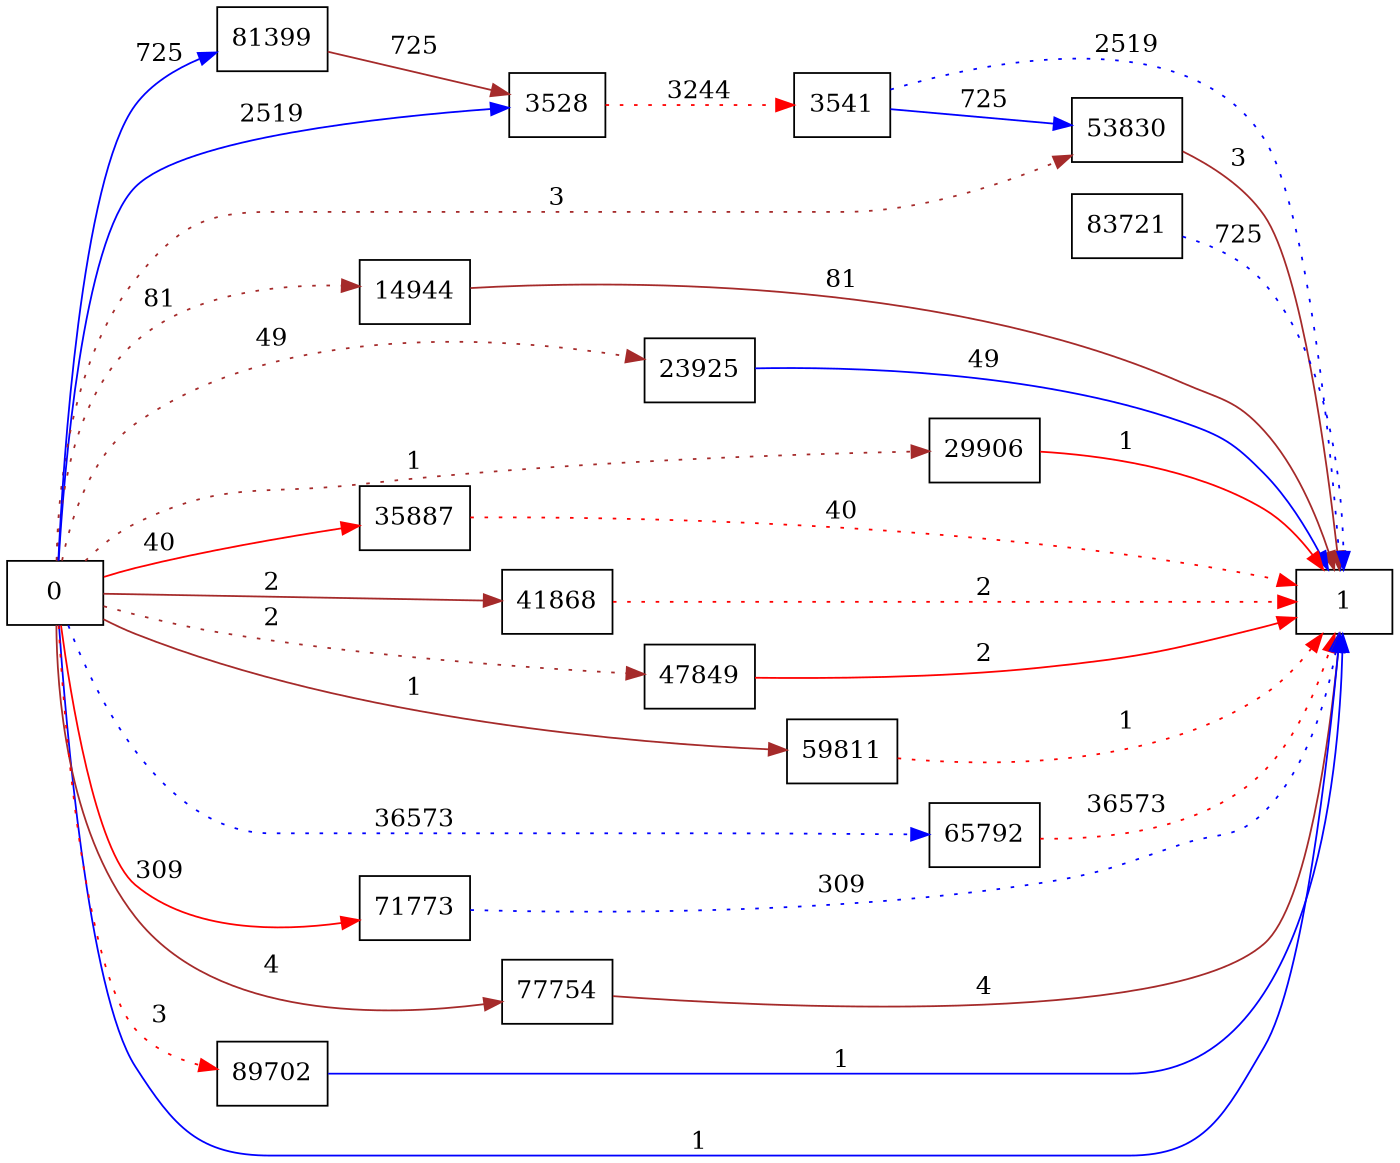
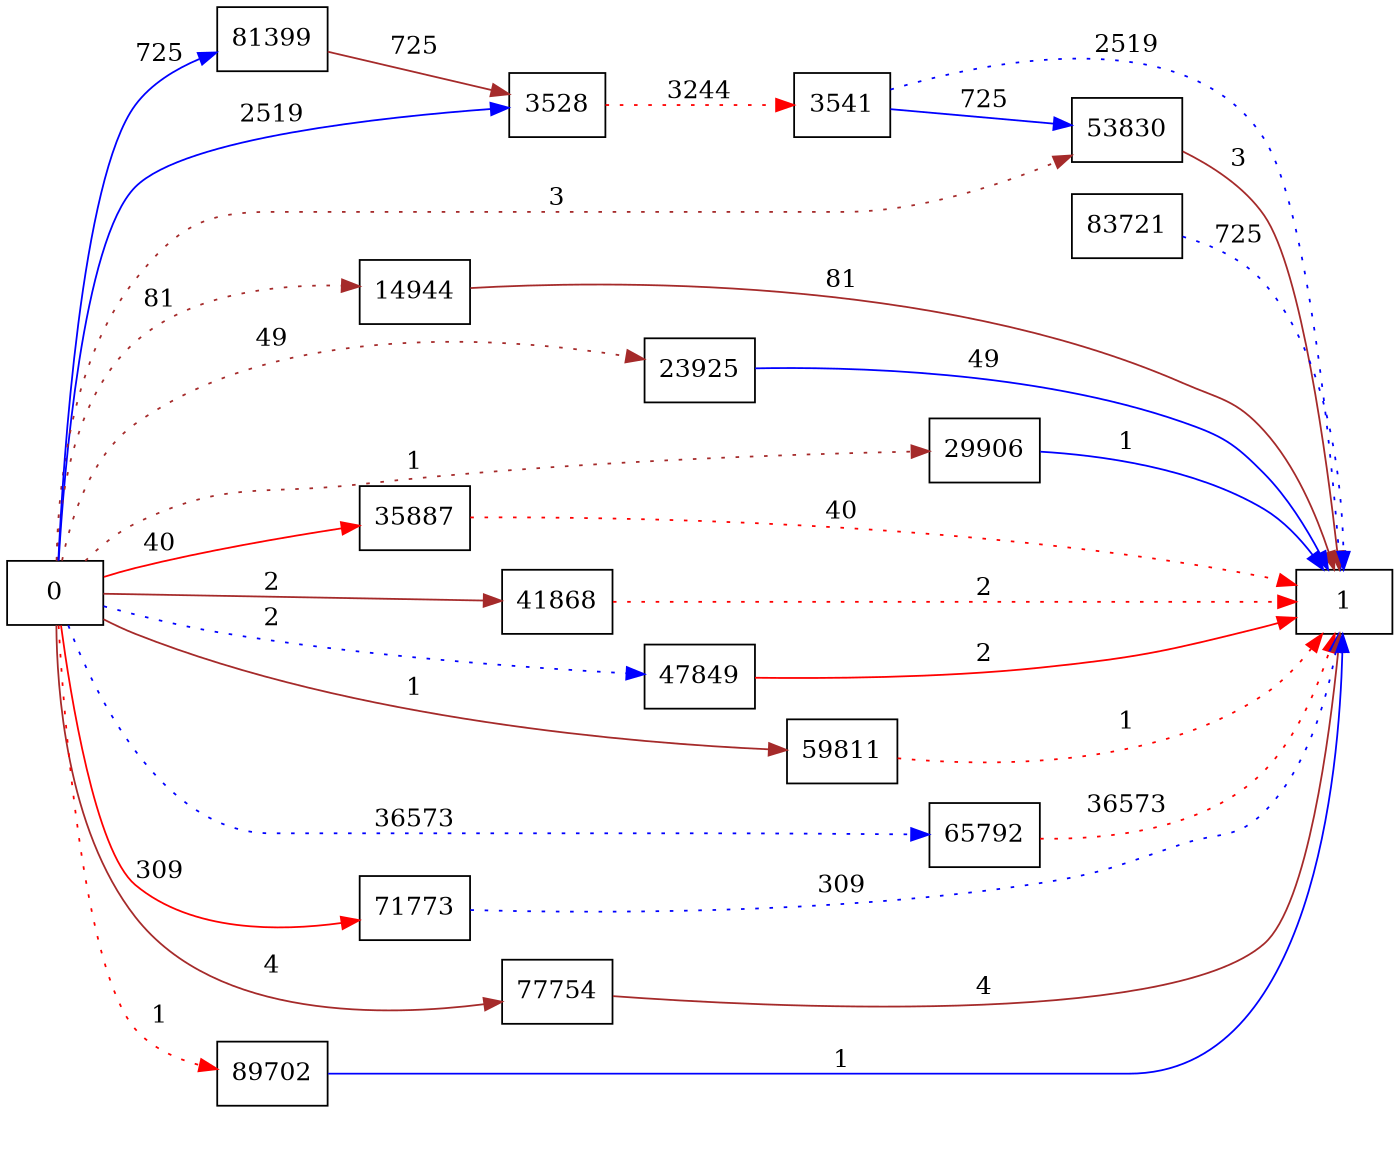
edge "29906" -> "1": color red -> blue
edge "0" -> "47849": color brown -> blue
edge "0" -> "89702": label "3" -> "1"
edge "0" -> "1": removed, label "1"
